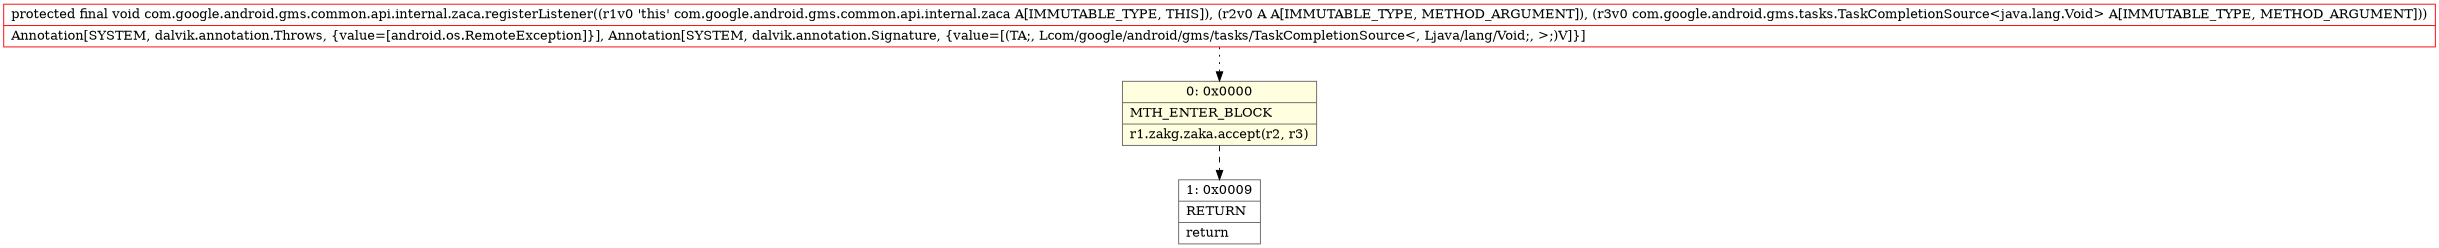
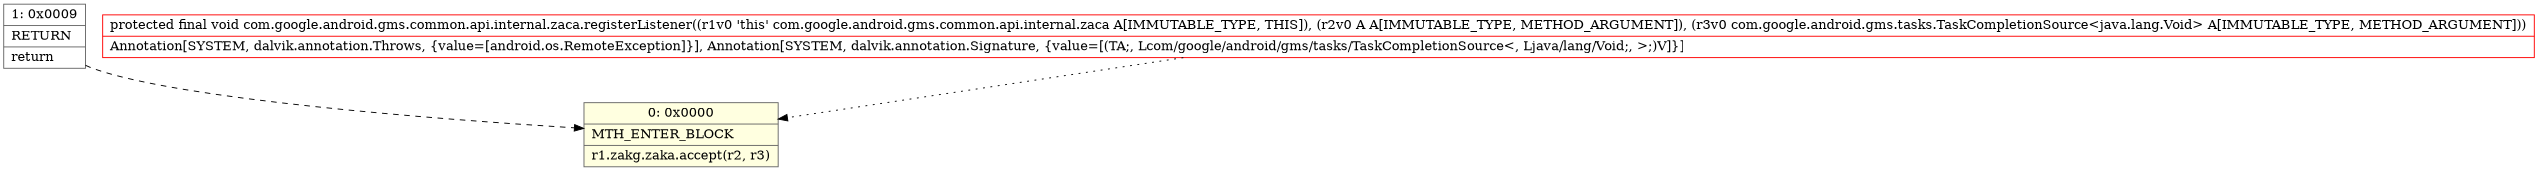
edge "0: 0x0000" -> "1: 0x0009": reversed
